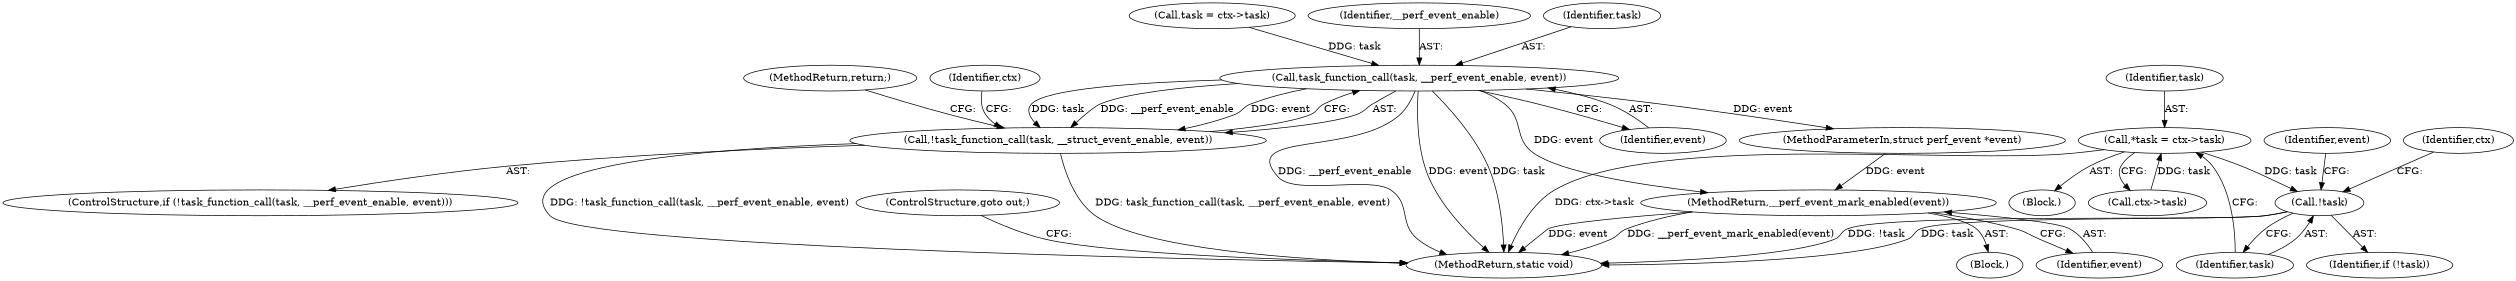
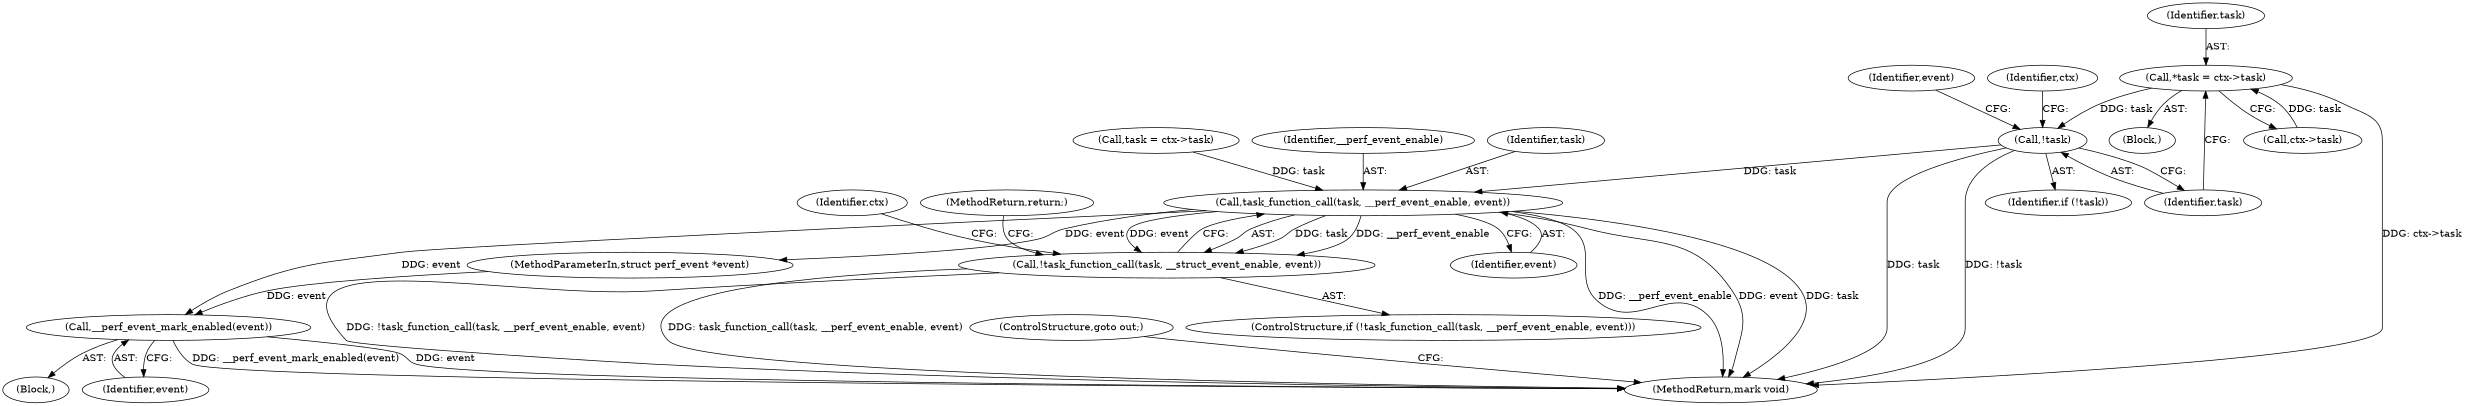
edge "(Call,!task)" -> "(Call,task_function_call(task, __perf_event_enable, event))": added, label "DDG: task"
node "(MethodReturn,__perf_event_mark_enabled(event))": label "(MethodReturn,__perf_event_mark_enabled(event))" -> "(Call,__perf_event_mark_enabled(event))"
node "(MethodReturn,static void)": label "(MethodReturn,static void)" -> "(MethodReturn,mark void)"
